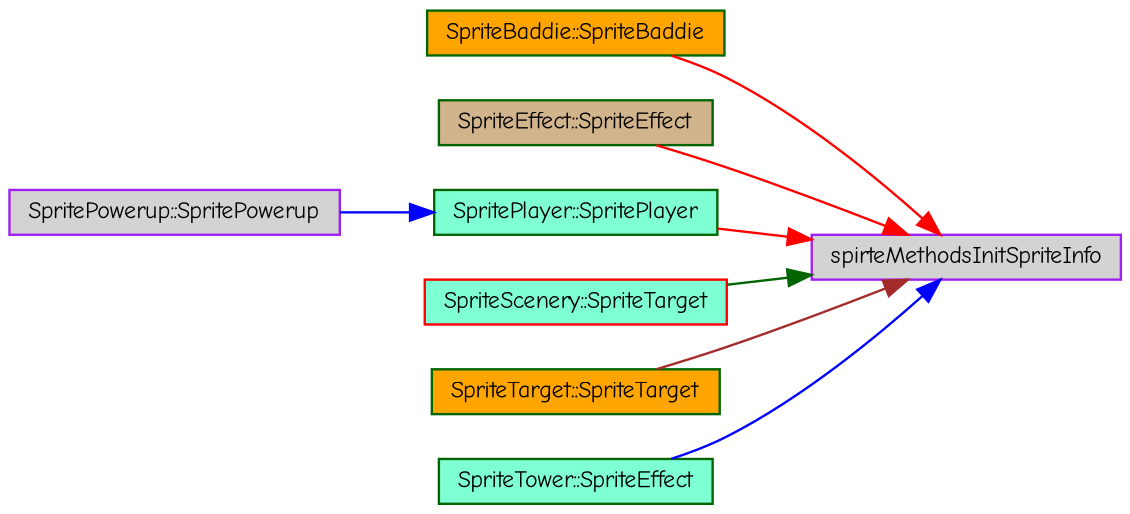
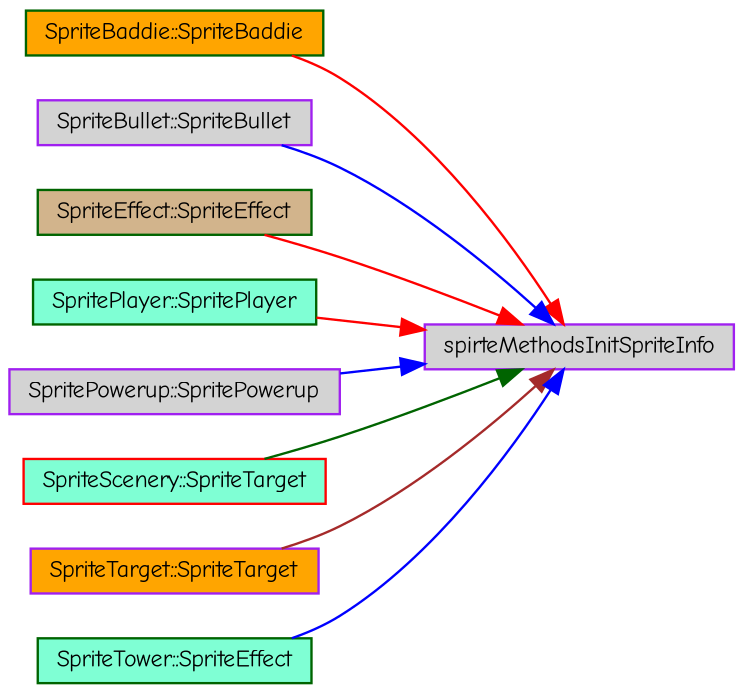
node "SpriteBullet::SpriteBullet": added
edge "SpritePowerup::SpritePowerup" -> "SpritePlayer::SpritePlayer": now "SpritePowerup::SpritePowerup" -> "spirteMethodsInitSpriteInfo"
node "SpriteTarget::SpriteTarget": color darkgreen -> purple
